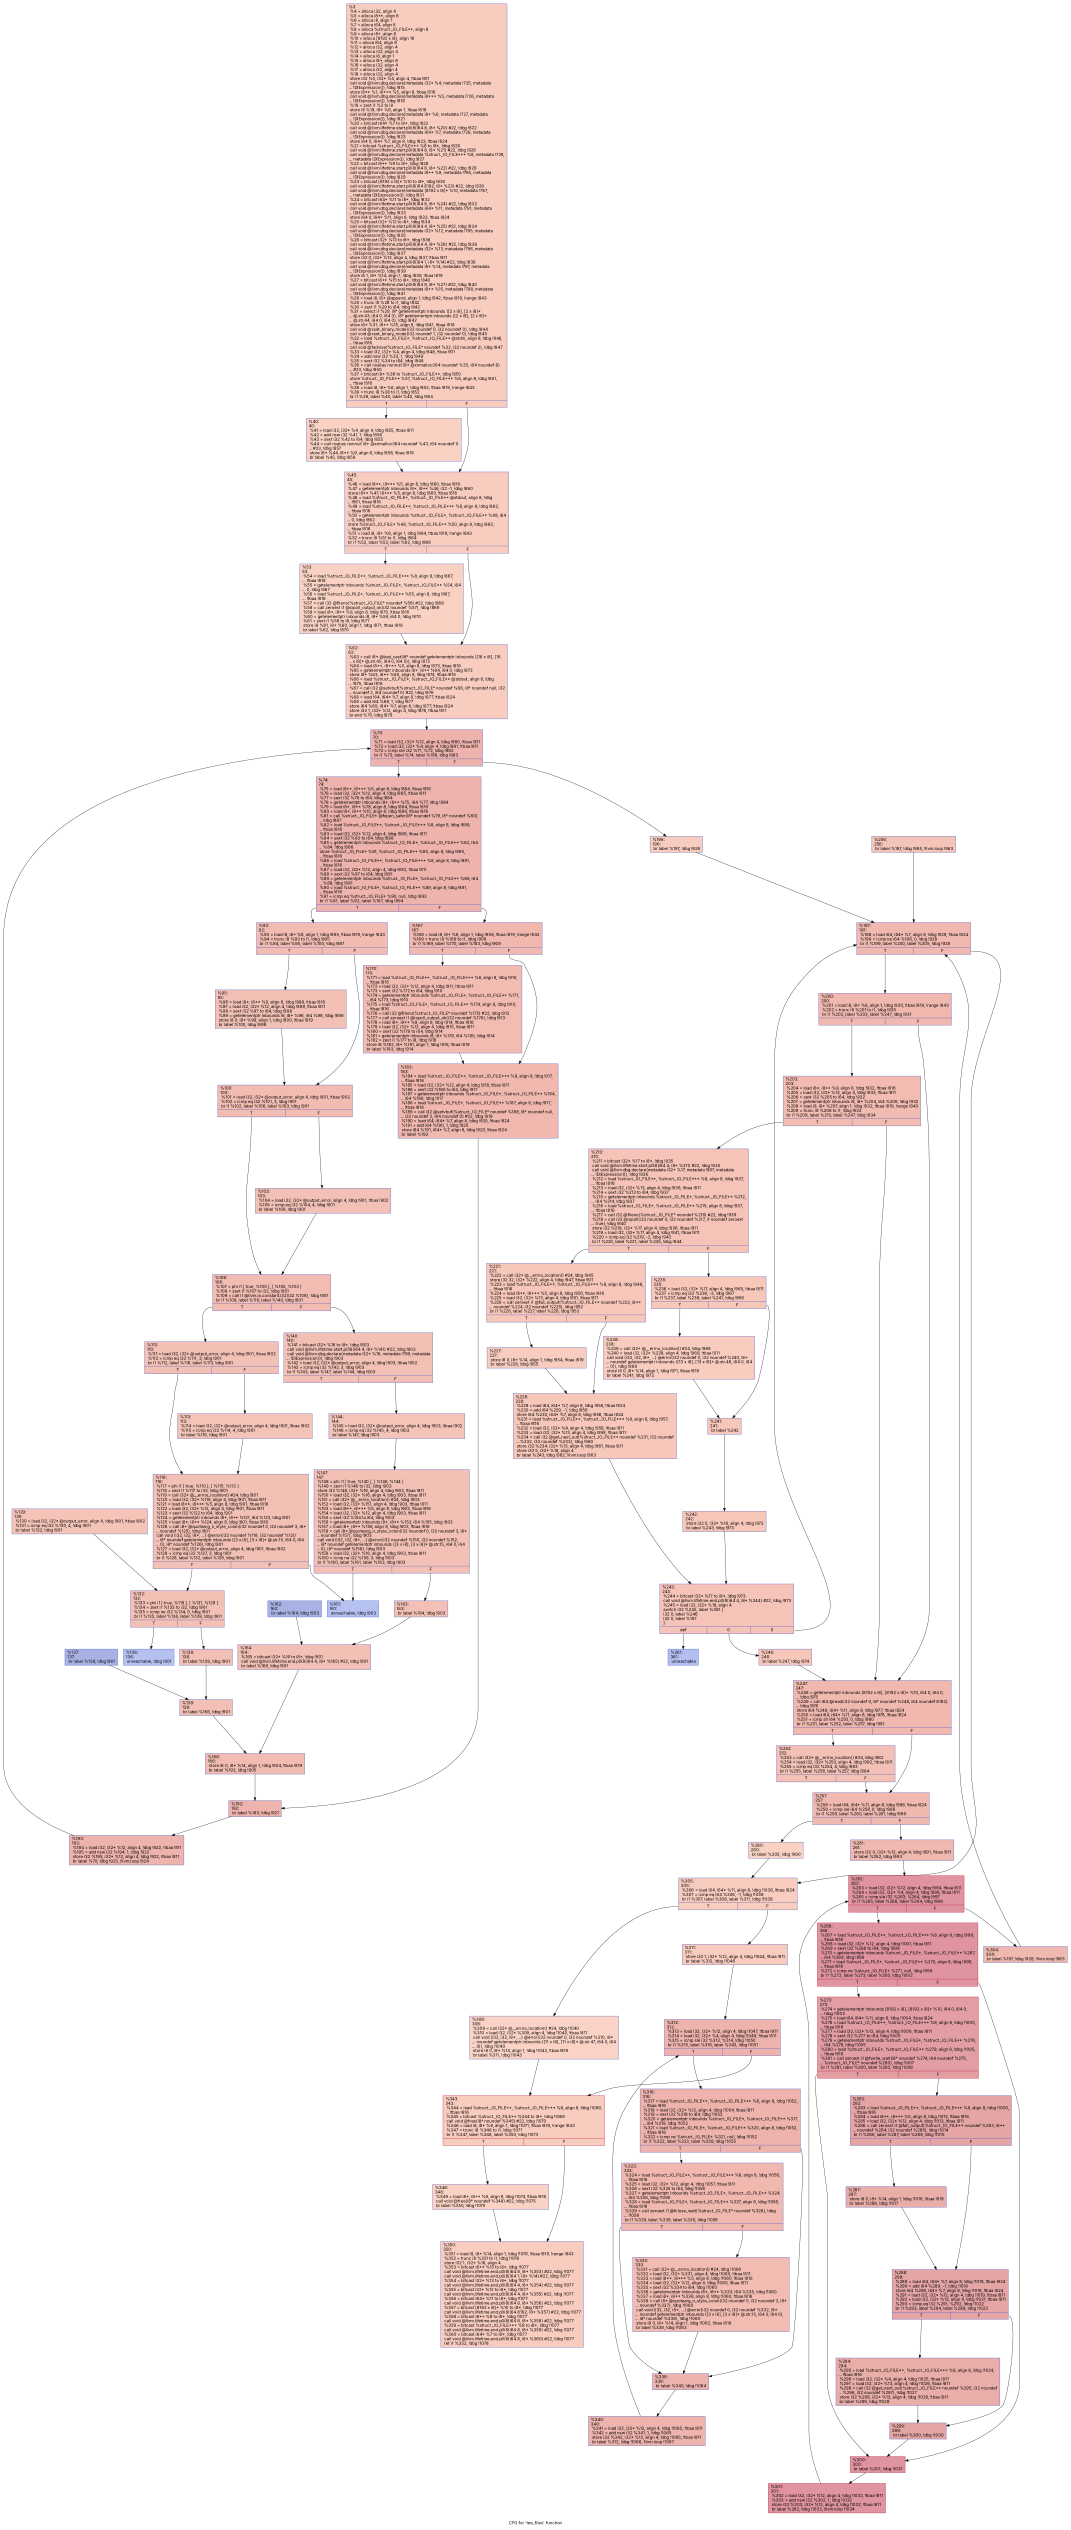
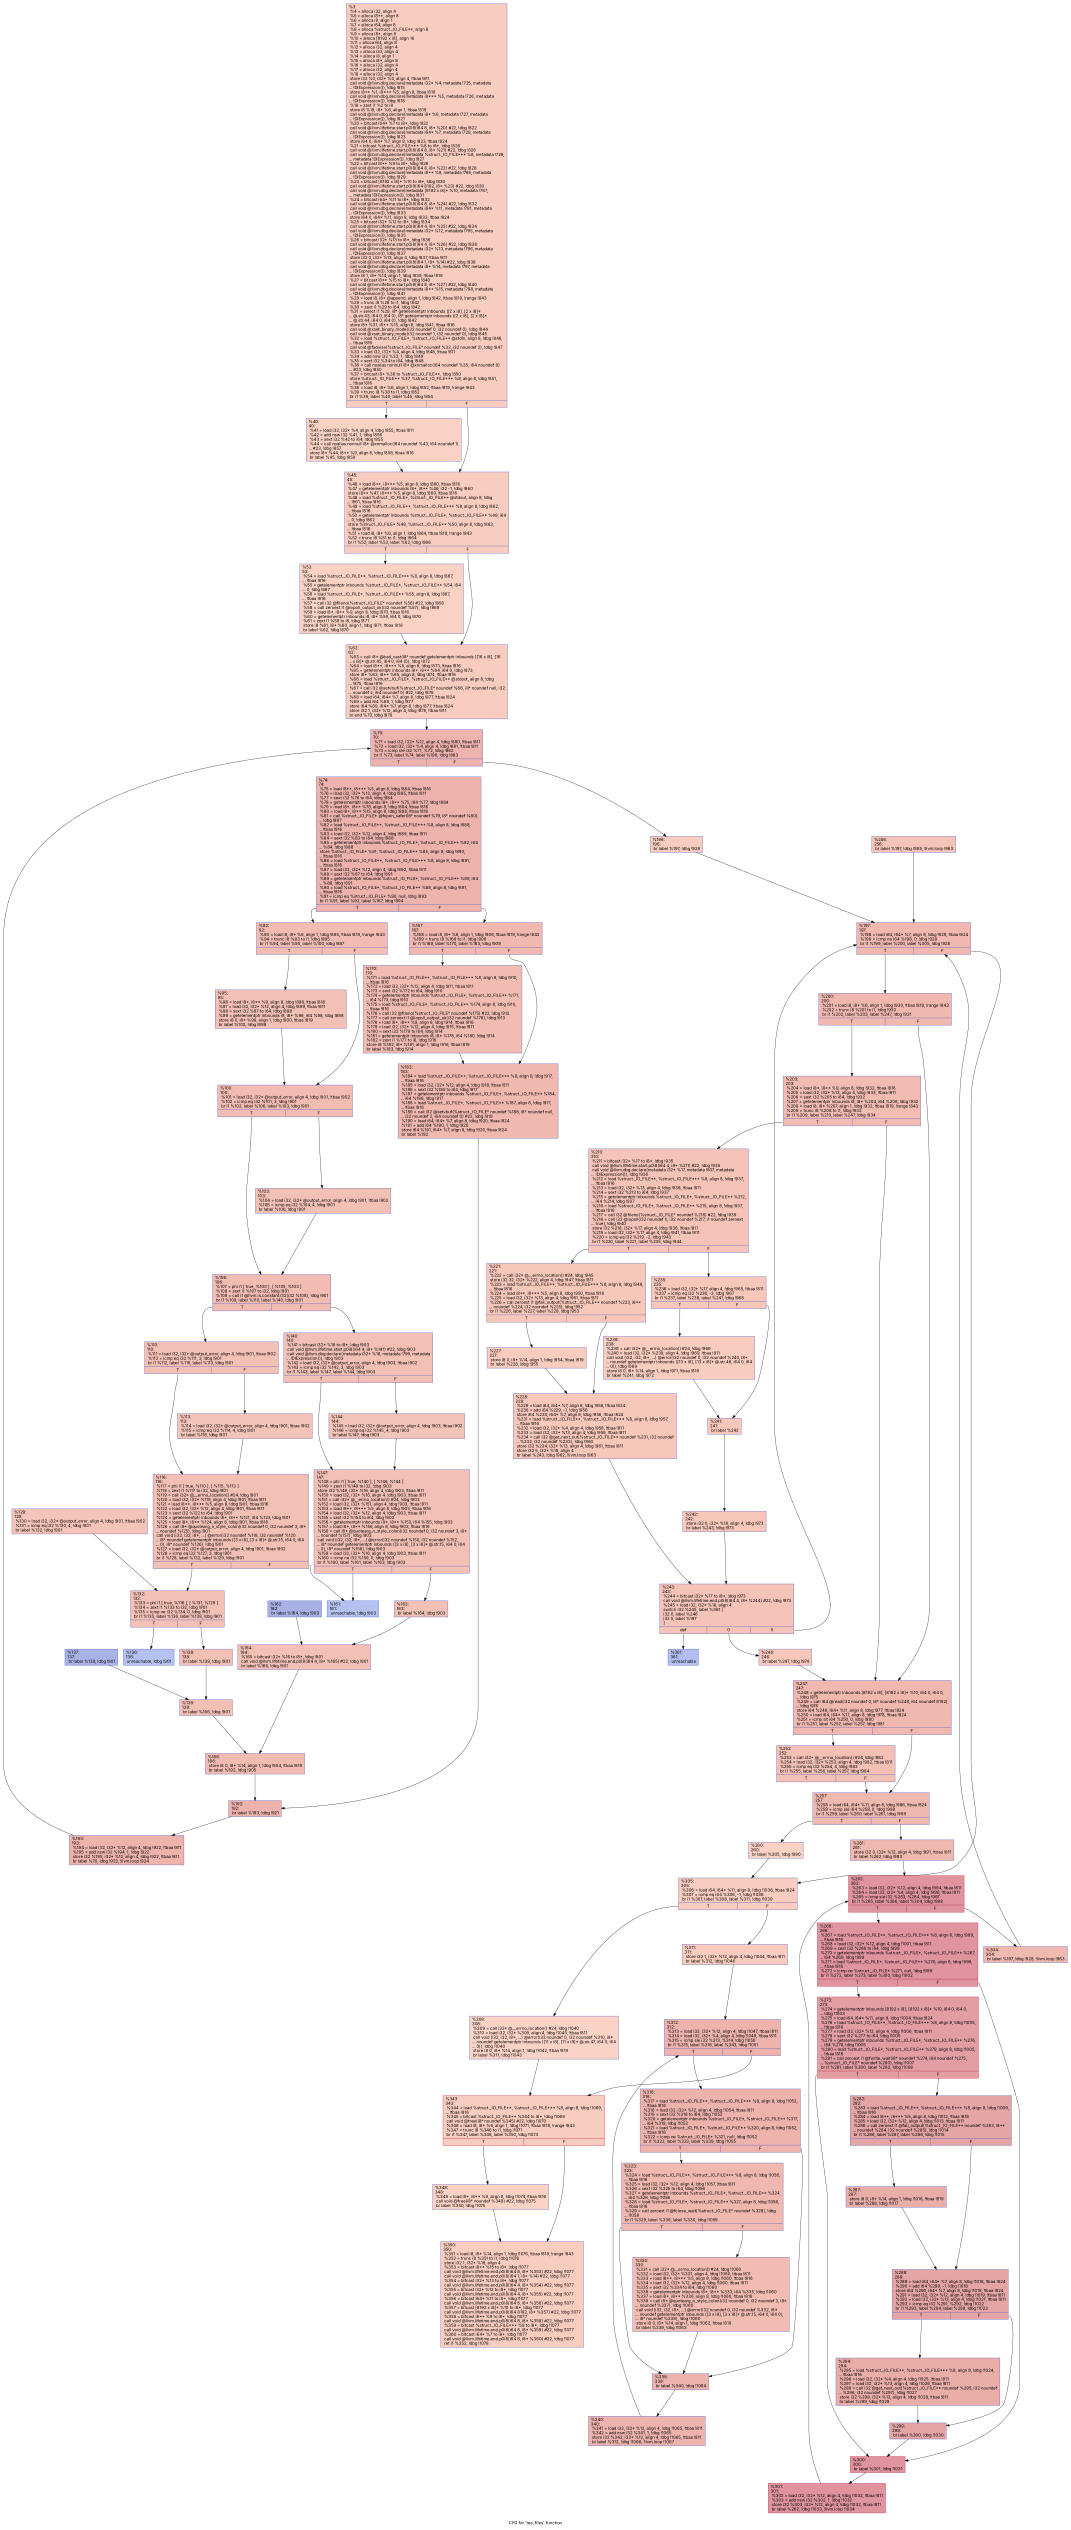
edge "%70:" -> "%74:": removed
edge "%140:" -> "%147:": added
